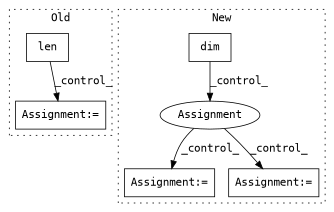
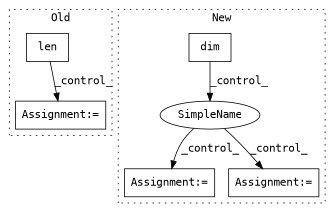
node "Assignment": label "Assignment" -> "SimpleName"
